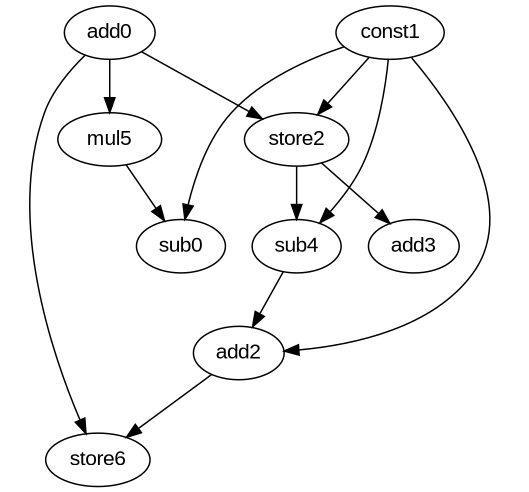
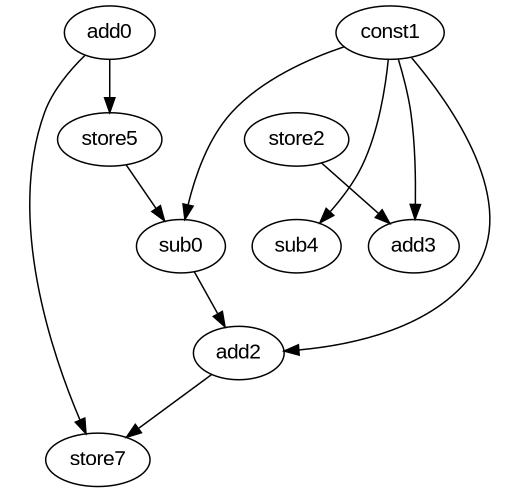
edge "const1" -> "store2": now "const1" -> "add3"
edge "add0" -> "store2": removed
node "mul5": label "mul5" -> "store5"
edge "store2" -> "sub4": removed
edge "sub4" -> "add2": now "sub0" -> "add2"
node "store6": label "store6" -> "store7"
